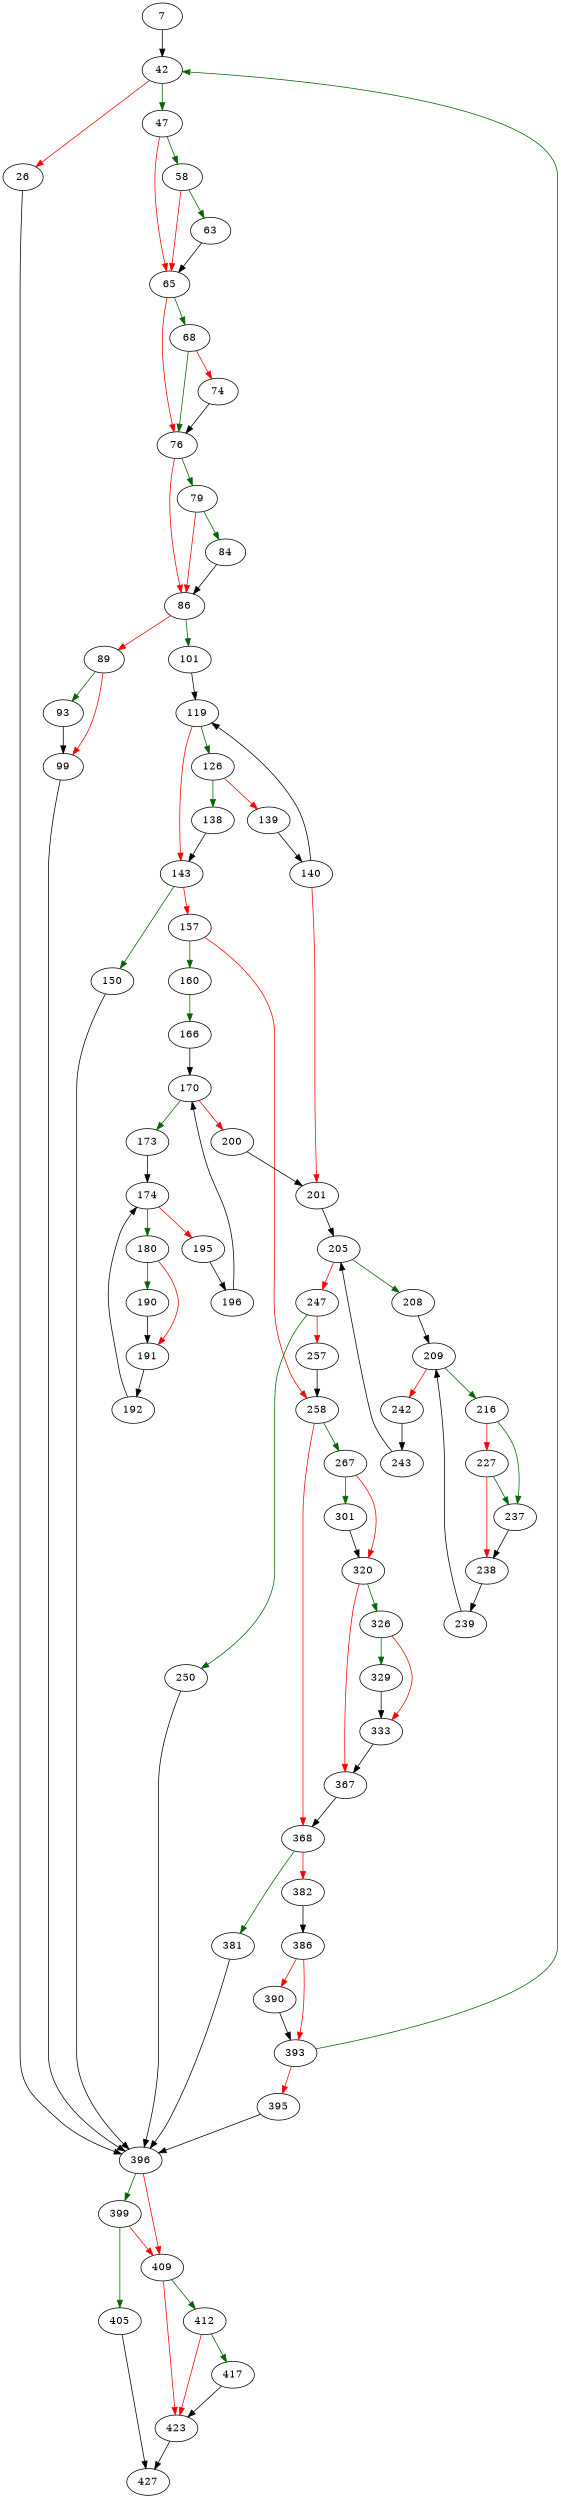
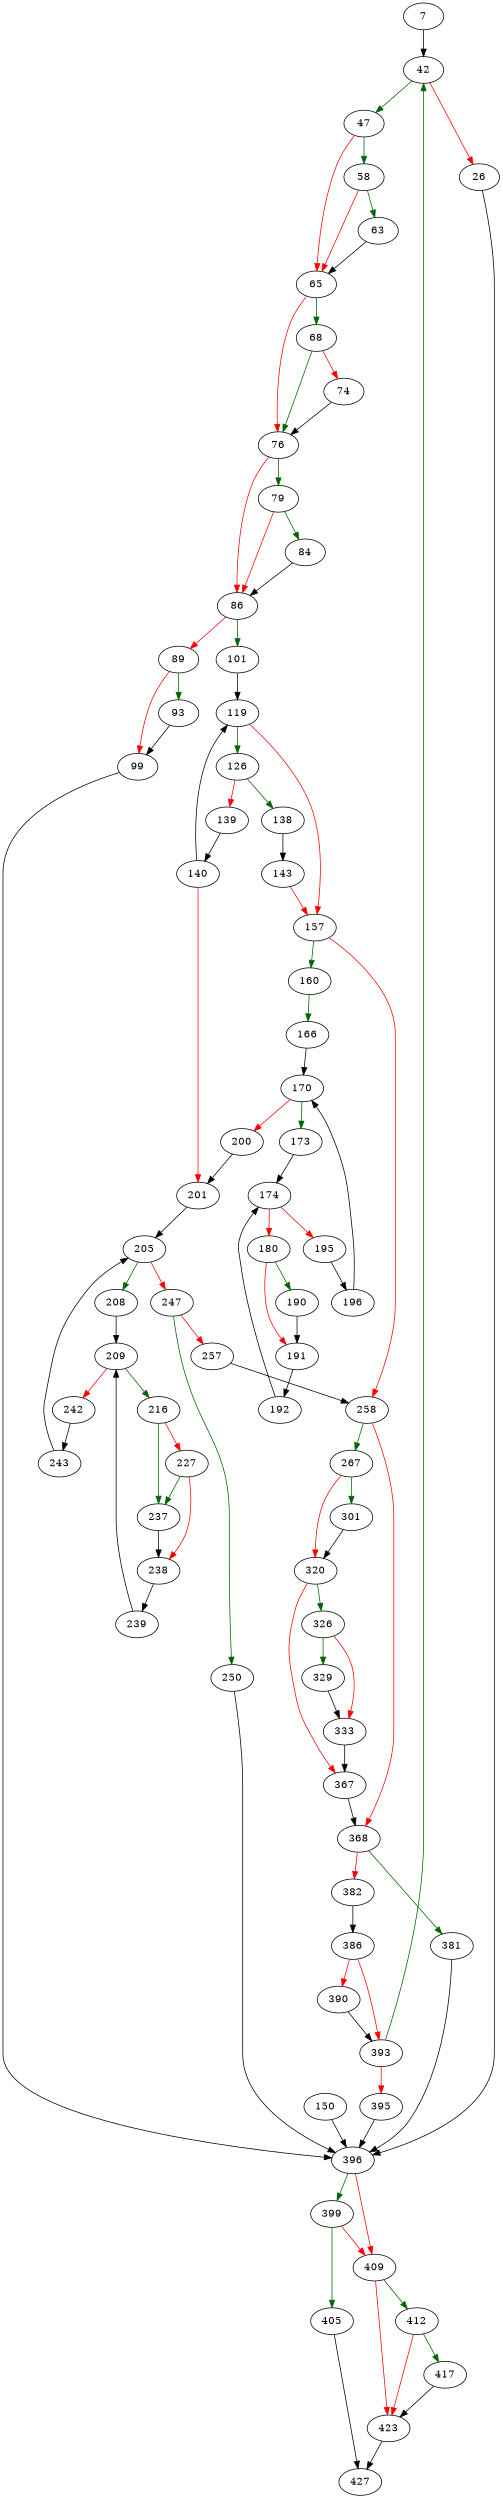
edge "119" -> "143": now "119" -> "157"
edge "143" -> "150": removed
edge "174" -> "180": color darkgreen -> red
